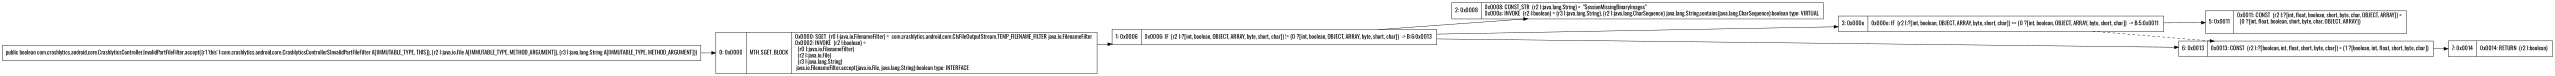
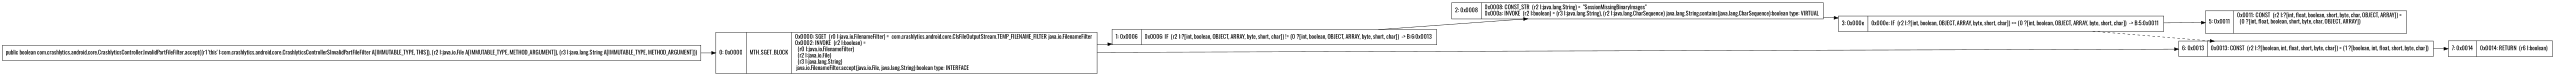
edge "1: 0x0006" -> "3: 0x000e": now "2: 0x0008" -> "3: 0x000e"
edge "1: 0x0006" -> "6: 0x0013": now "0: 0x0000" -> "6: 0x0013"
node "7: 0x0014": text "0x0014: RETURN  (r2 I:boolean)" -> "0x0014: RETURN  (r6 I:boolean)"
